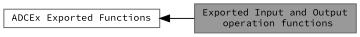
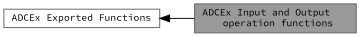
node "Exported Input and Output operation functions": label "Exported Input and Output operation functions" -> "ADCEx Input and Output operation functions"
